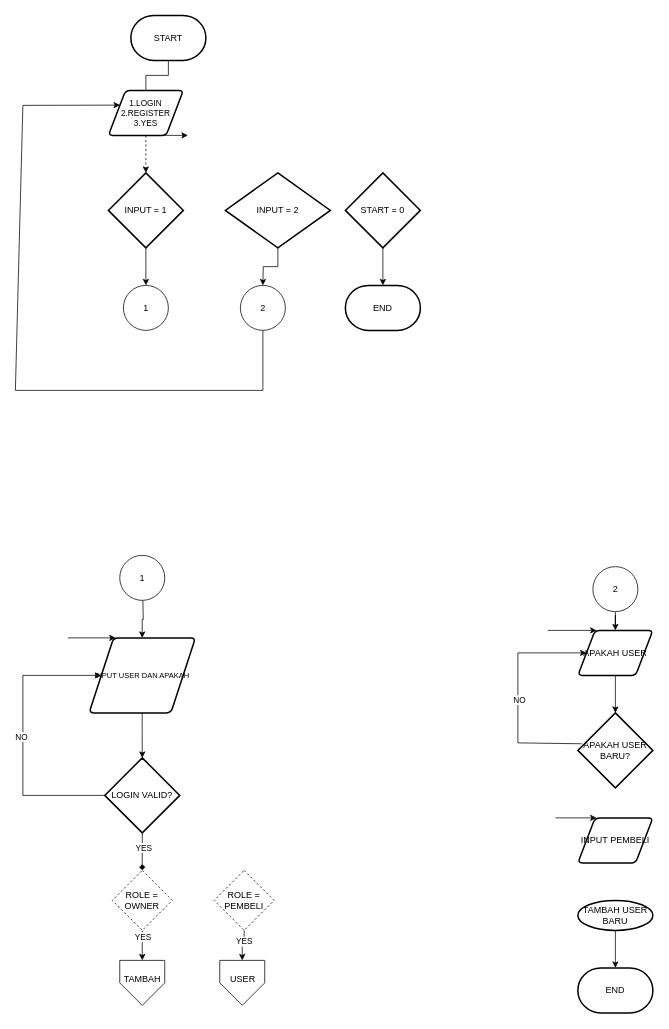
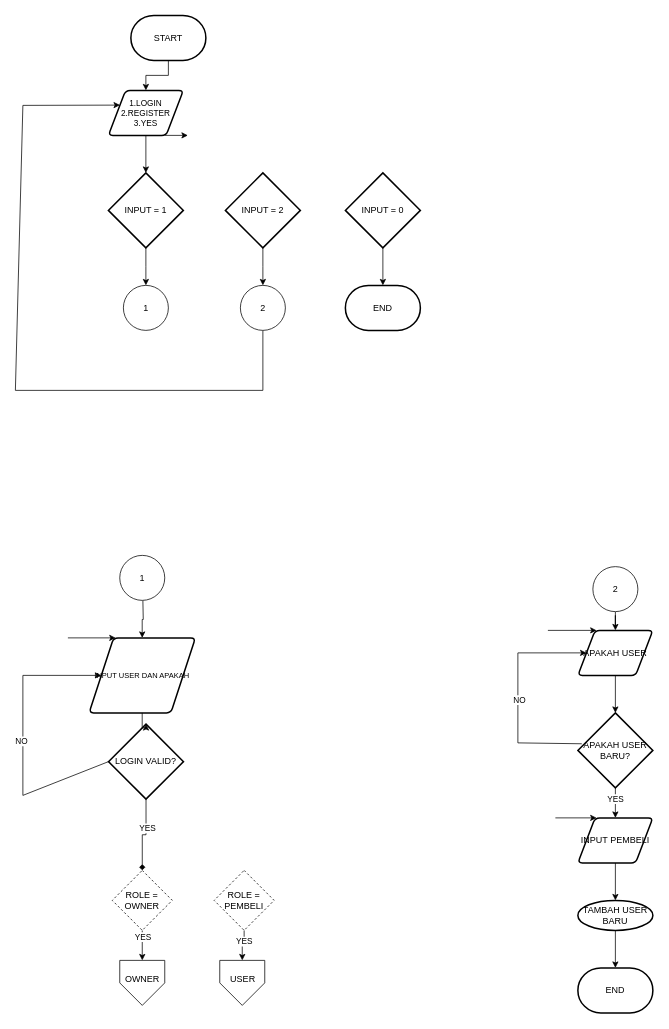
edge "START" -- "1.LOGIN 2.REGISTER 3.YES": arrowhead none -> classic
edge "1.LOGIN 2.REGISTER 3.YES" -> "INPUT = 1": style dashed -> solid
node "INPUT = 2": size 105x75 -> 75x75
node "START = 0": label "START = 0" -> "INPUT = 0"
node "LOGIN VALID?": moved (142, 795) -> (146, 762)
edge "APAKAH USER BARU?" -> "INPUT PEMBELI": added, label "YES"
edge "INPUT PEMBELI" -> "TAMBAH USER BARU": added
node "TAMBAH": label "TAMBAH" -> "OWNER"
